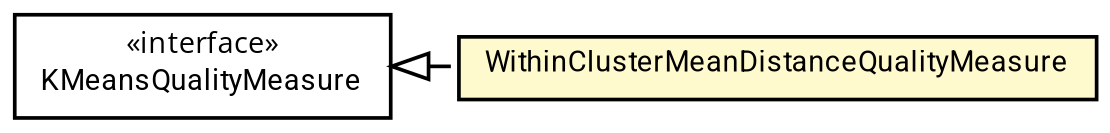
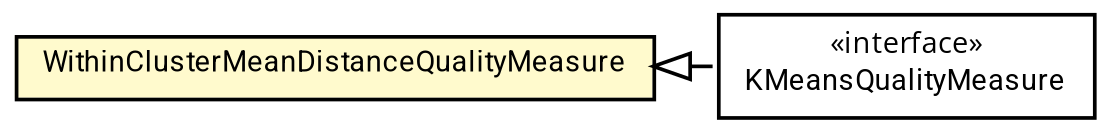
edge "WithinClusterMeanDistanceQualityMeasure" -> "KMeansQualityMeasure": reversed
